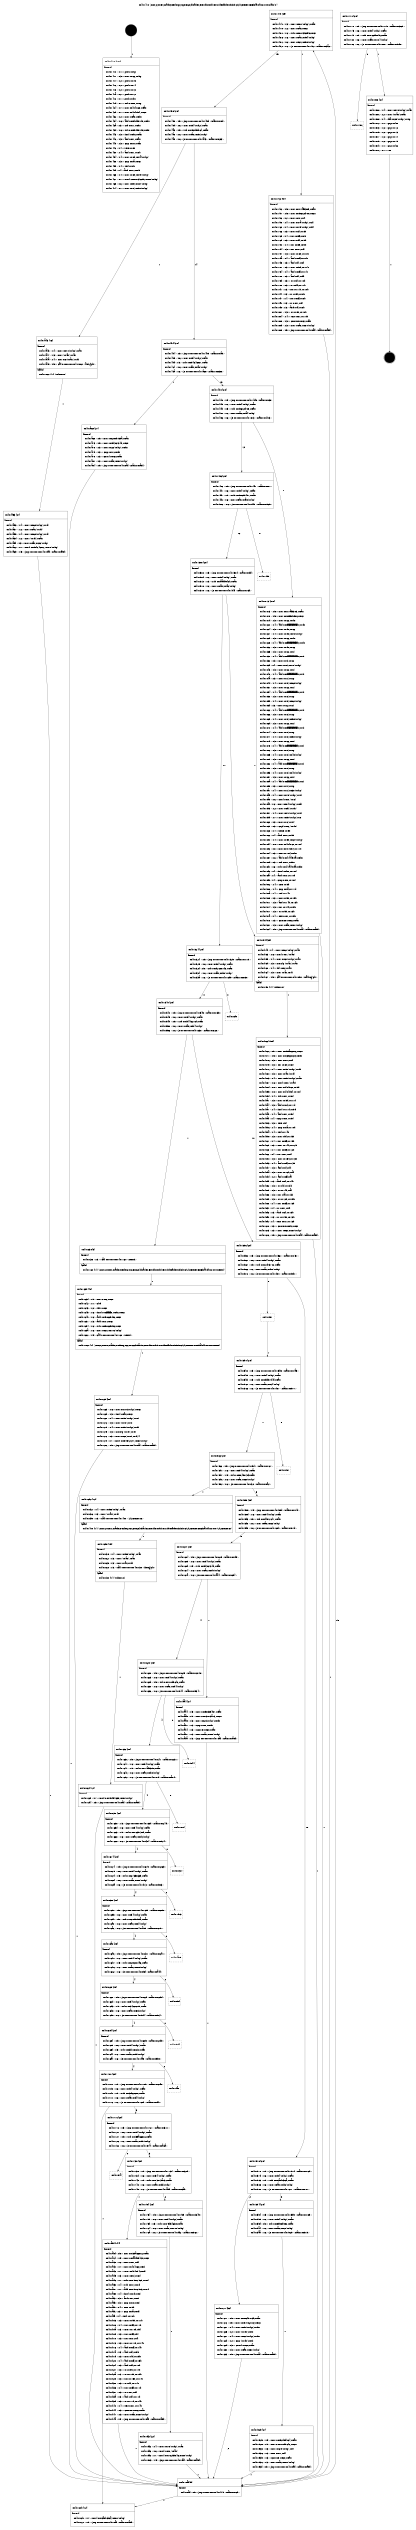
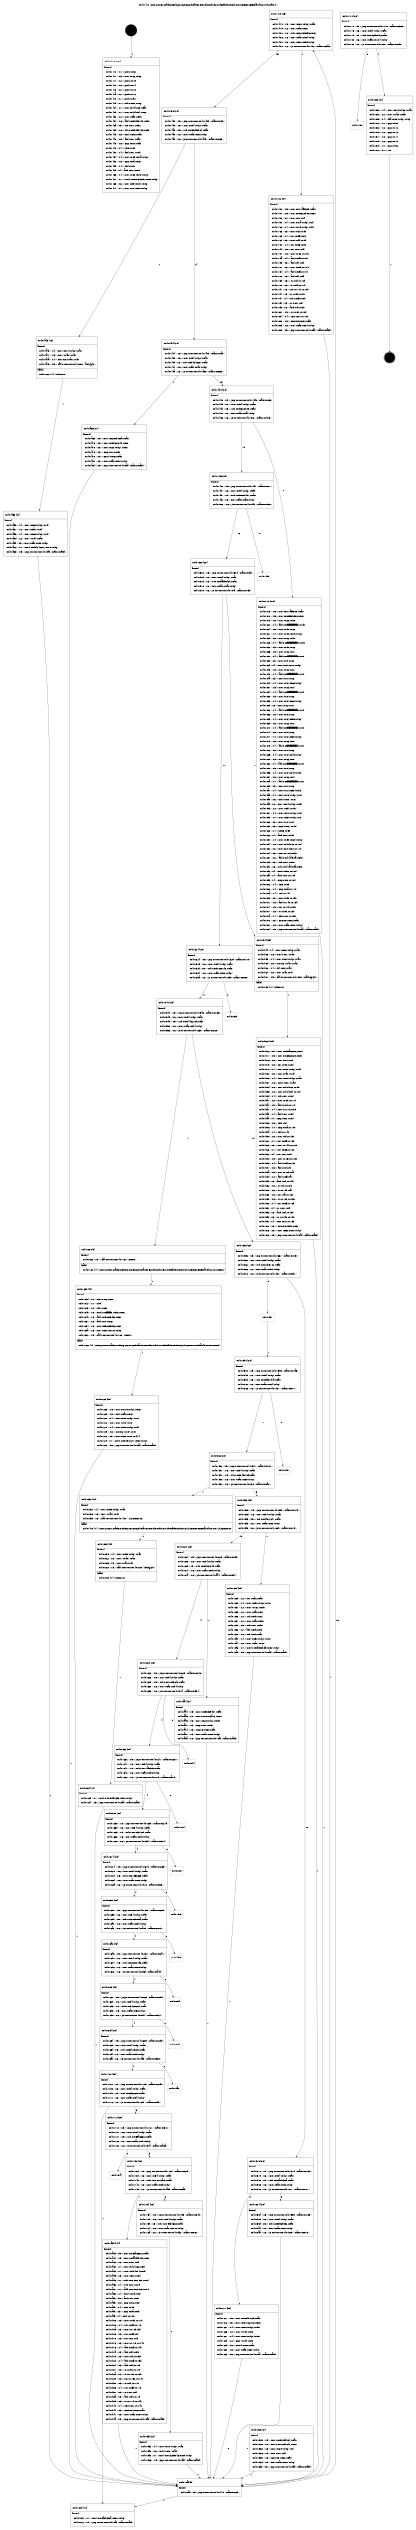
node "0x401c8b [39]": added
edge "0x401594 [28]" -> "0x401929 [27]": now "0x401594 [28]" -> "0x401eaf [5]"
